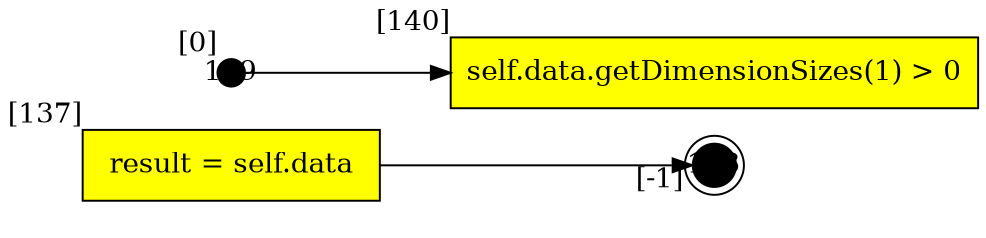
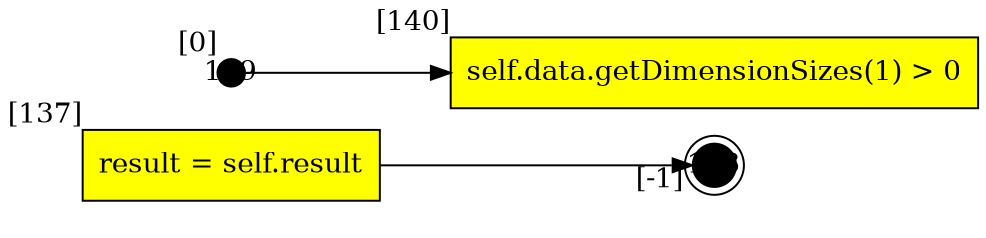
node "result = self.data [137]": label "result = self.data [137]" -> "result = self.result [137]"
